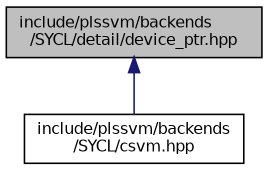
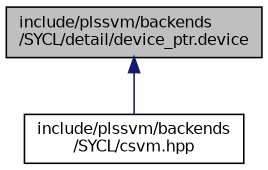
node "include/plssvm/backends /SYCL/detail/device_ptr.hpp": label "include/plssvm/backends /SYCL/detail/device_ptr.hpp" -> "include/plssvm/backends /SYCL/detail/device_ptr.device"
